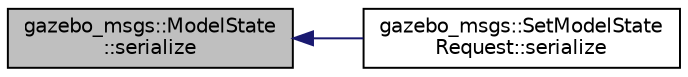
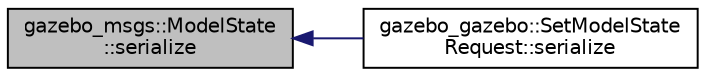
node "gazebo_msgs::SetModelState Request::serialize": label "gazebo_msgs::SetModelState Request::serialize" -> "gazebo_gazebo::SetModelState Request::serialize"
